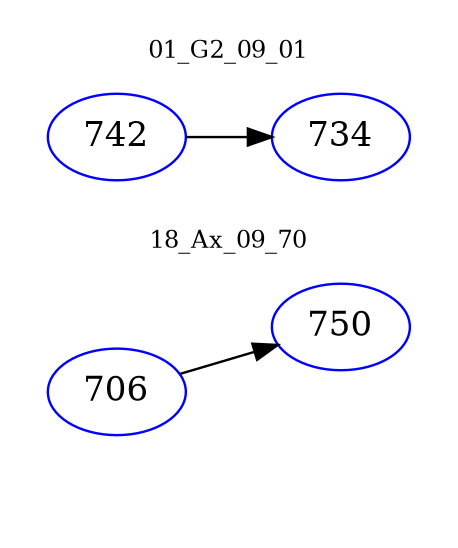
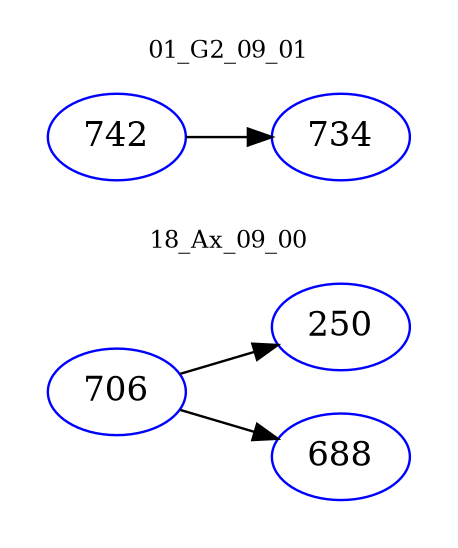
cluster "18_Ax_09_70": label "18_Ax_09_70" -> "18_Ax_09_00"
node "750": label "750" -> "250"
node "688": added
